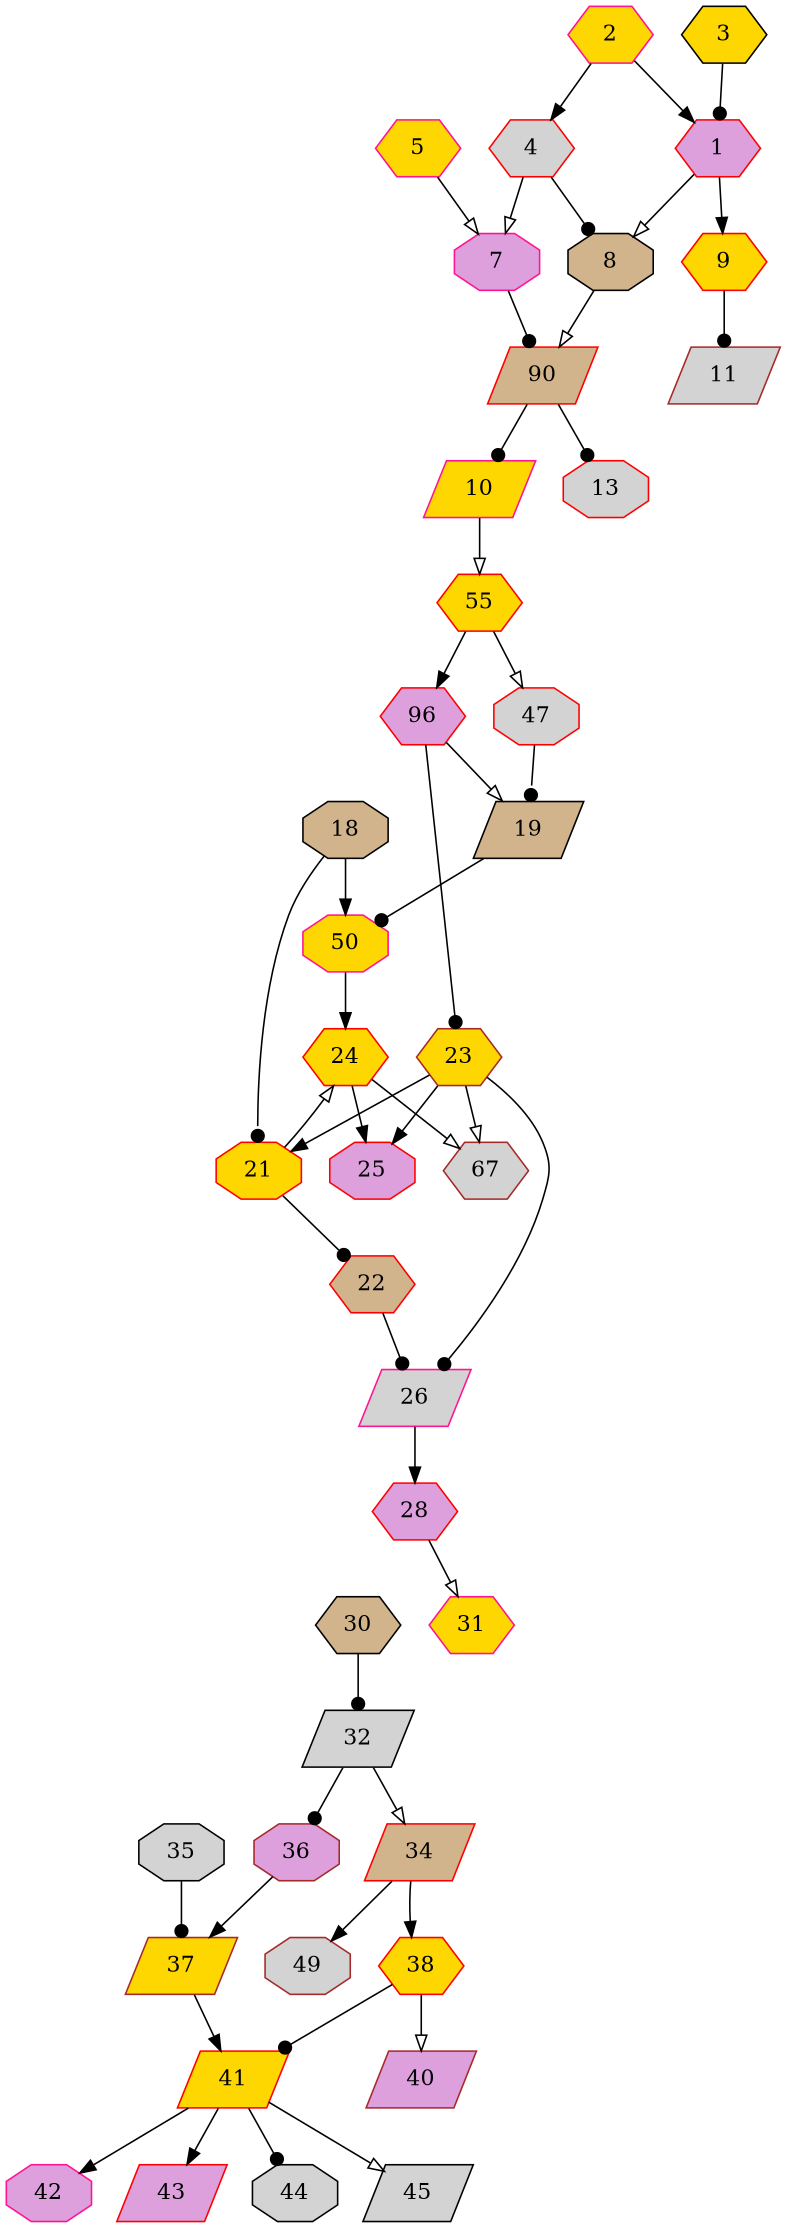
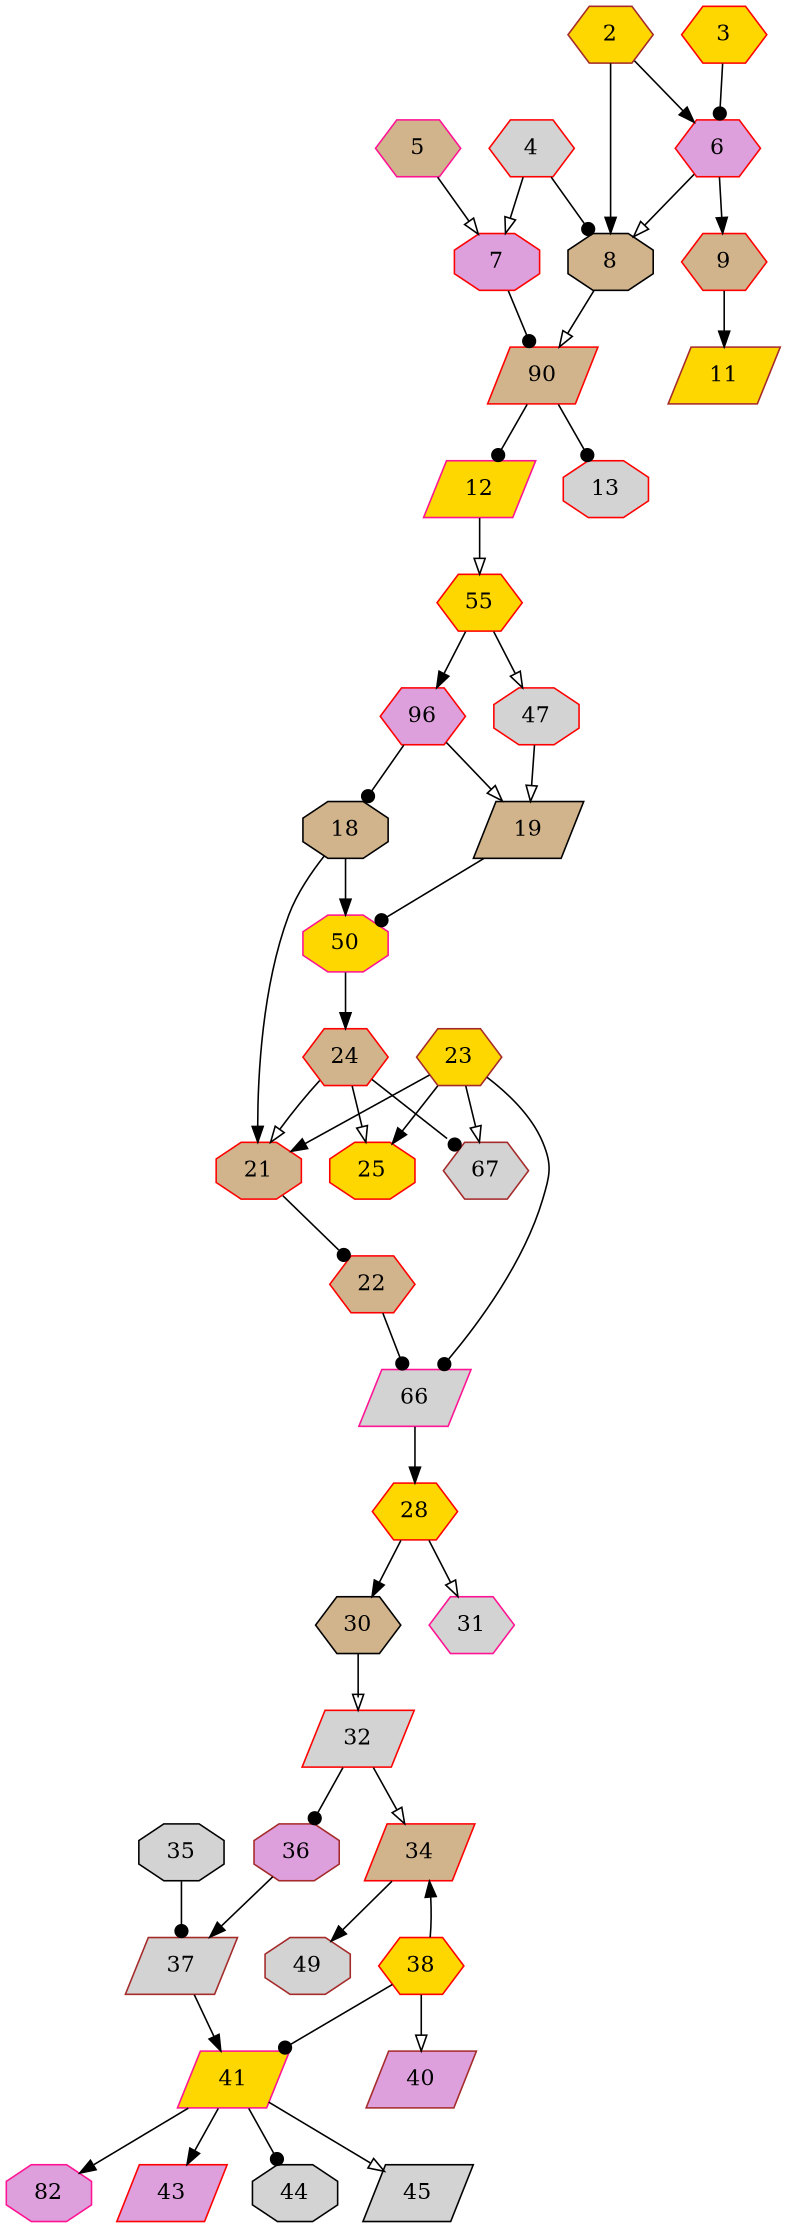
node "2": color deeppink -> brown
node "3": color black -> red
edge "2" -> "4": now "2" -> "8"
node "5": fillcolor gold -> tan
node "1": label "1" -> "6"
node "7": color deeppink -> red
node "9": fillcolor gold -> tan
edge "9" -> "11": arrowhead dot -> normal
node "11": fillcolor lightgrey -> gold
node "10": label "10" -> "12"
edge "47" -> "19": arrowhead dot -> onormal
edge "96" -> "23": now "96" -> "18"
edge "18" -> "21": arrowhead dot -> normal
node "24": fillcolor gold -> tan
edge "24" -> "25": arrowhead normal -> onormal
edge "24" -> "67": arrowhead onormal -> dot
edge "21" -> "24": reversed
node "21": fillcolor gold -> tan
node "25": fillcolor plum -> gold
node "26": label "26" -> "66"
node "28": fillcolor plum -> gold
edge "28" -> "30": added
node "31": fillcolor gold -> lightgrey
edge "30" -> "32": arrowhead dot -> onormal
node "32": color black -> red
edge "34" -> "38": reversed
node "37": fillcolor gold -> lightgrey
node "41": color red -> deeppink
node "42": label "42" -> "82"
